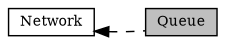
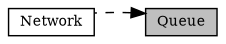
edge "Queue" -> "Network": reversed
